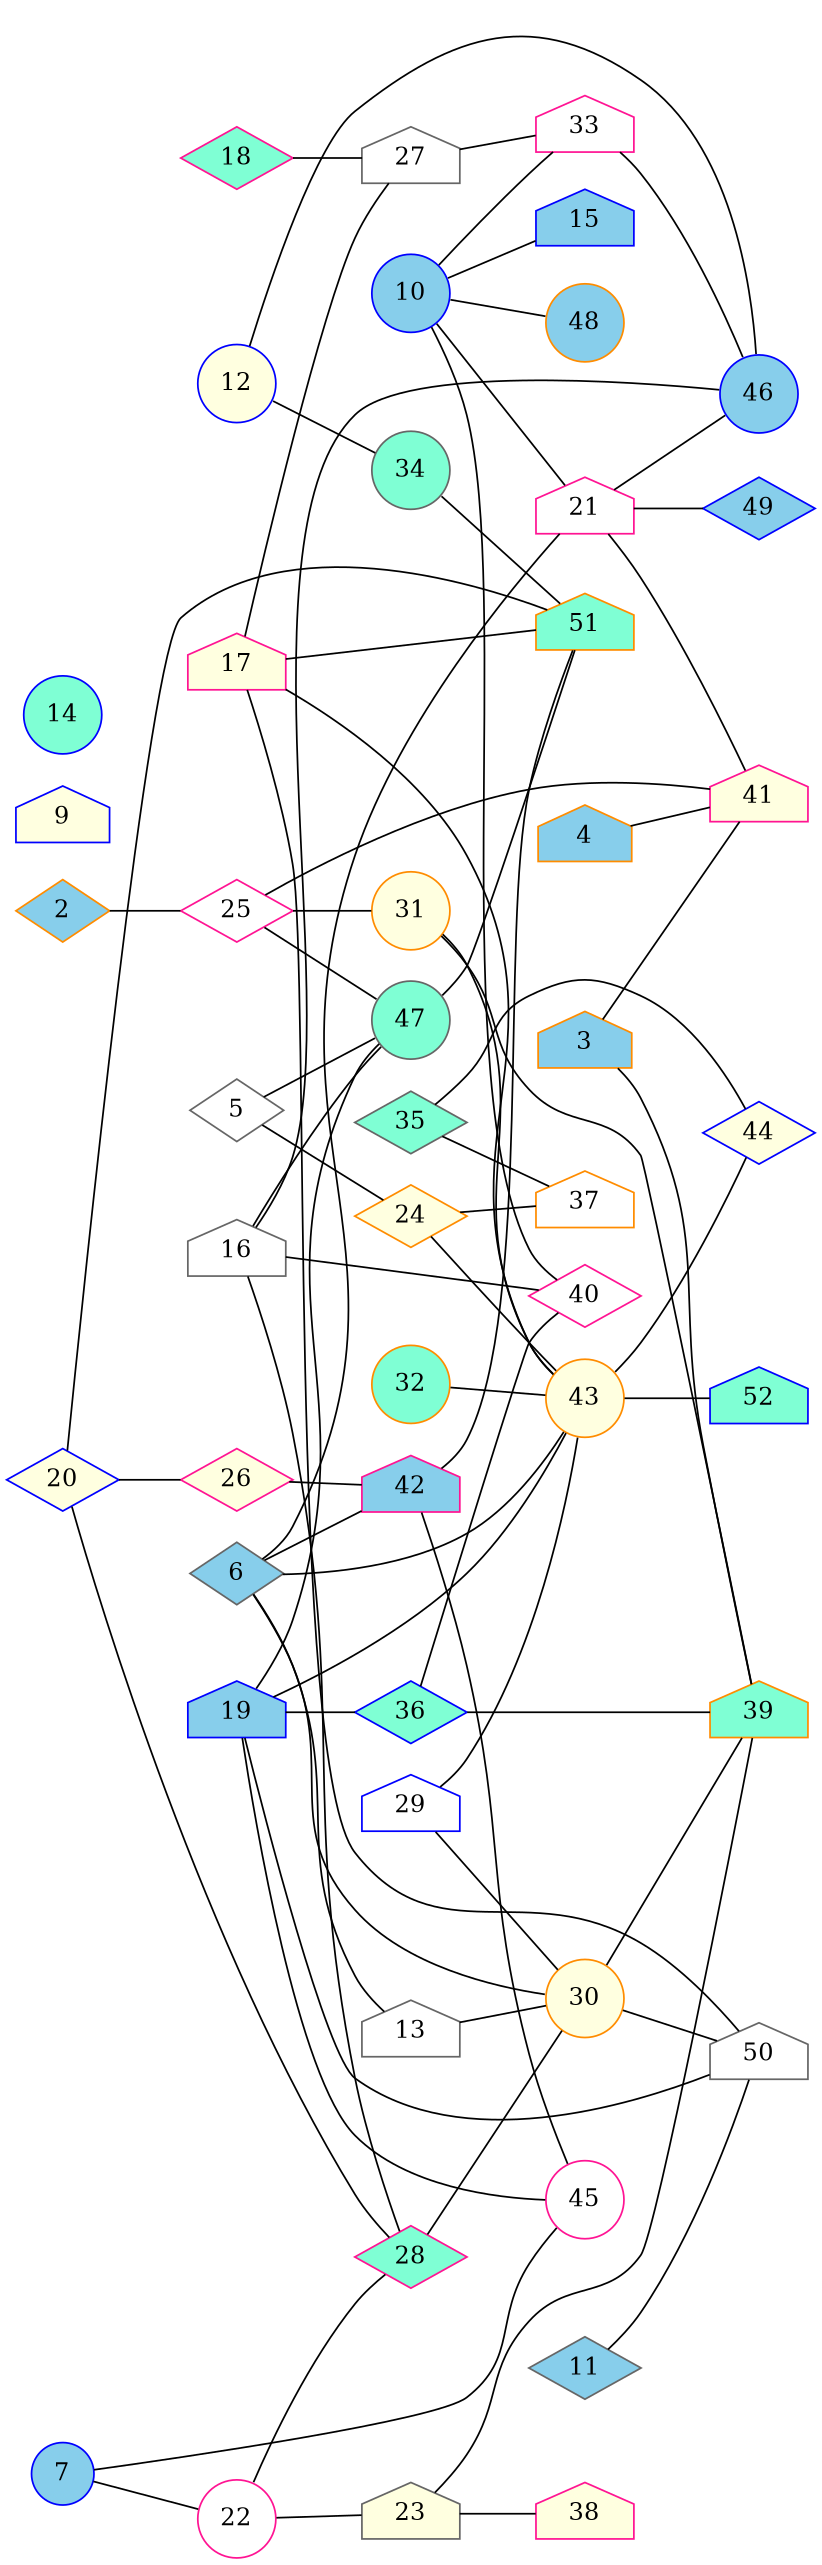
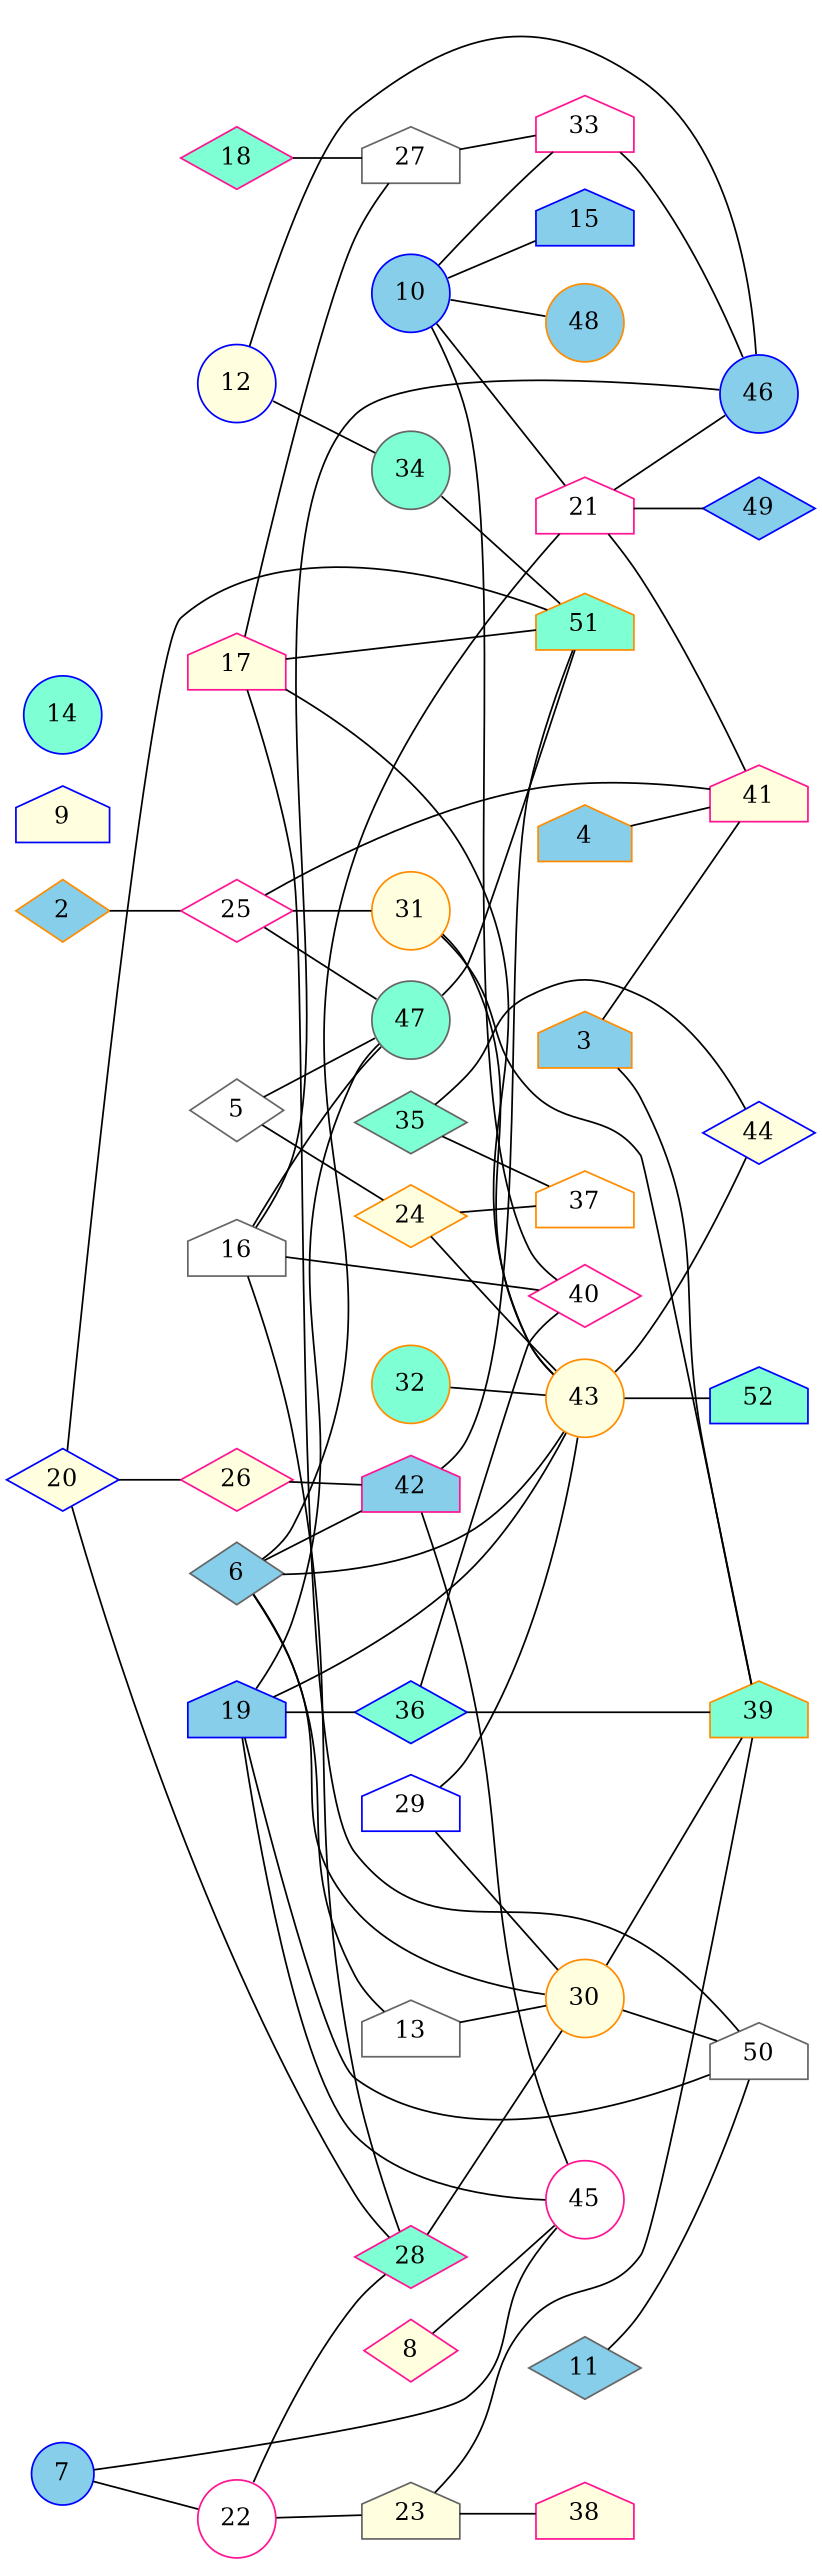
node "8": added
